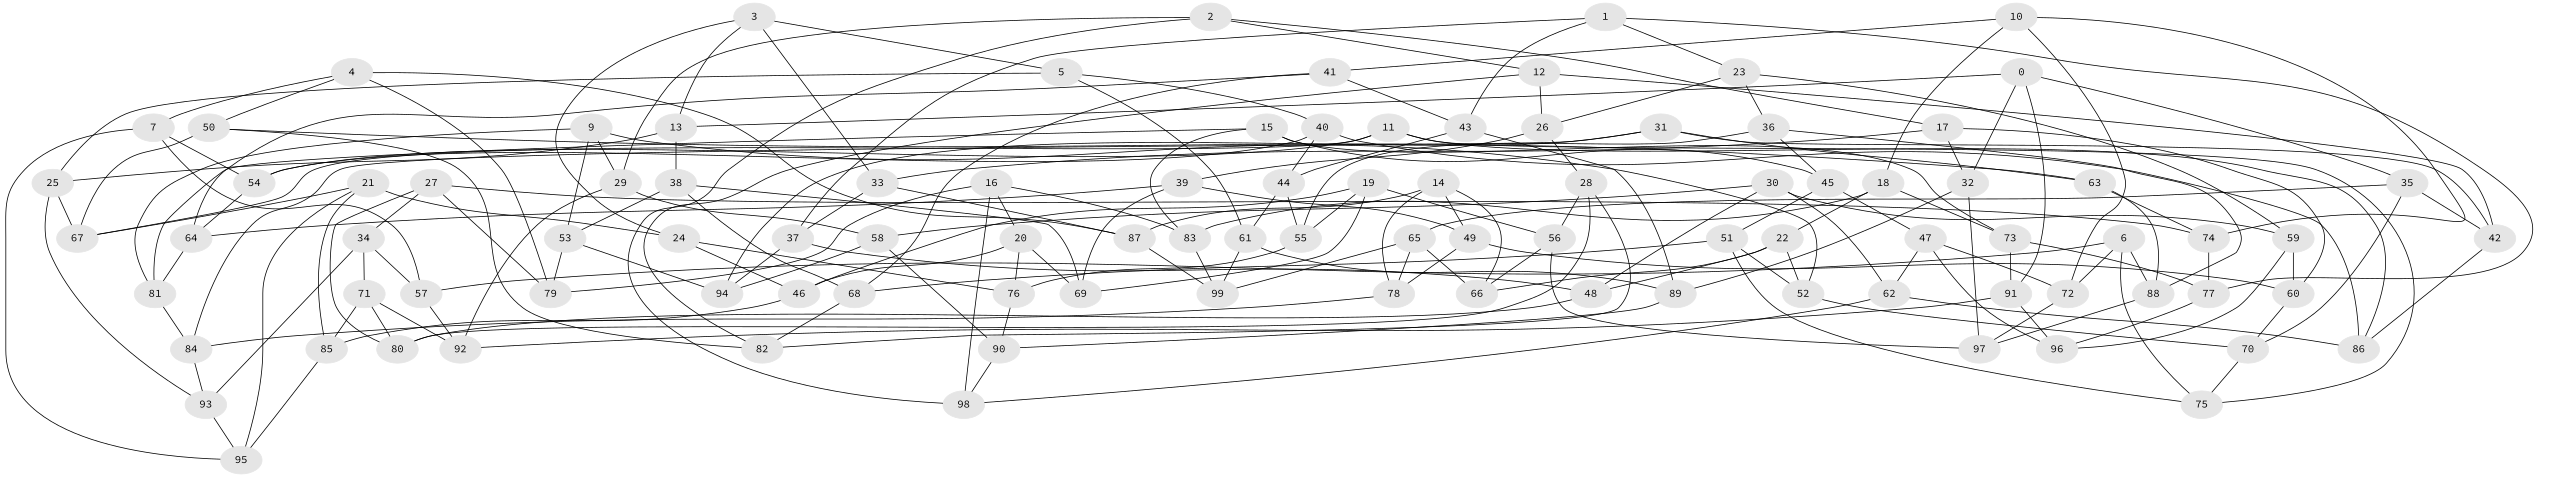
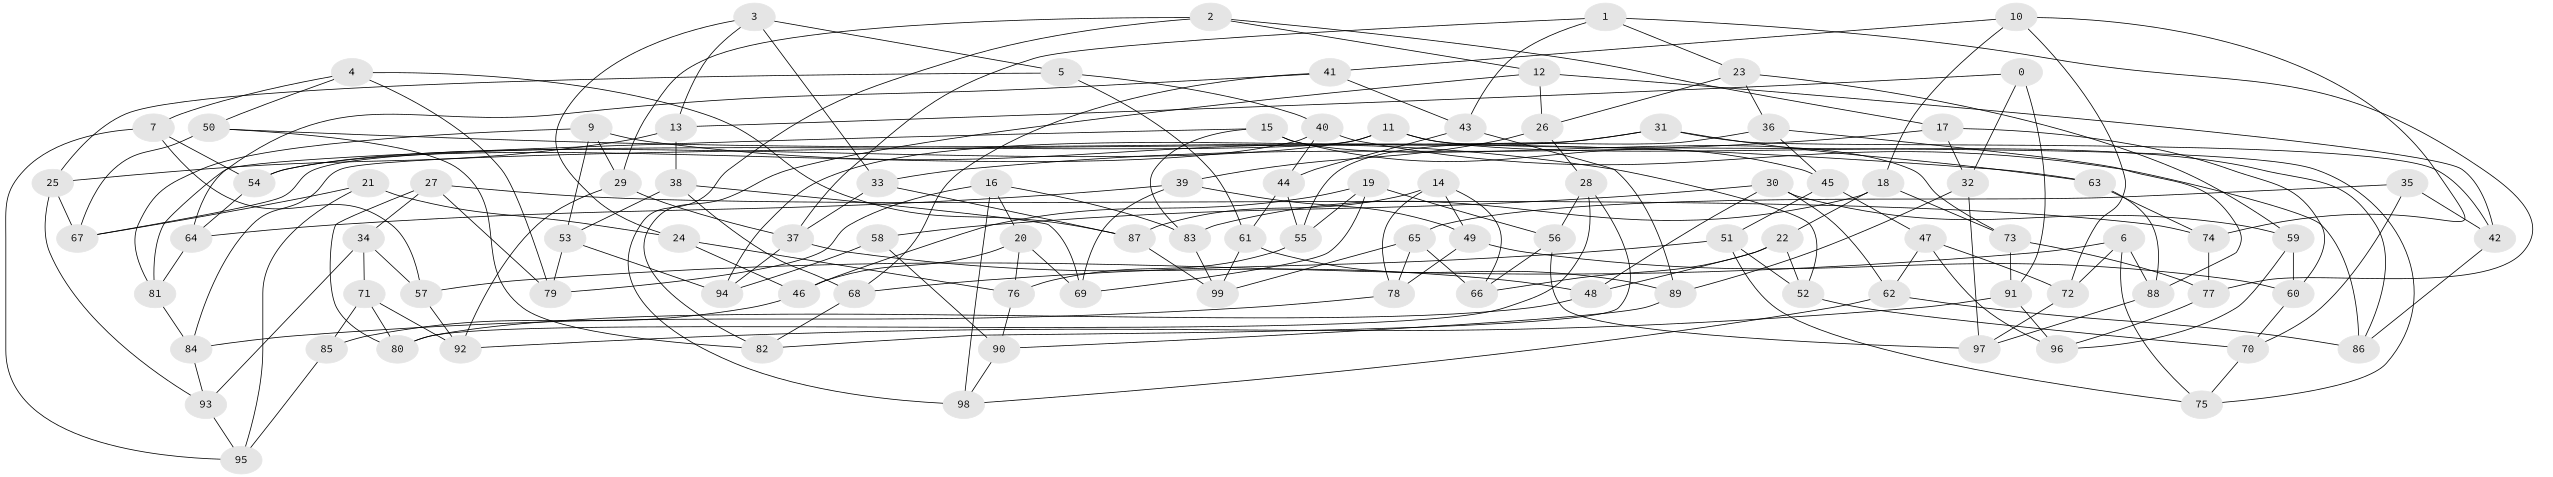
edge "0" -- "35": removed
edge "29" -- "58": now "29" -- "37"
edge "21" -- "85": removed
